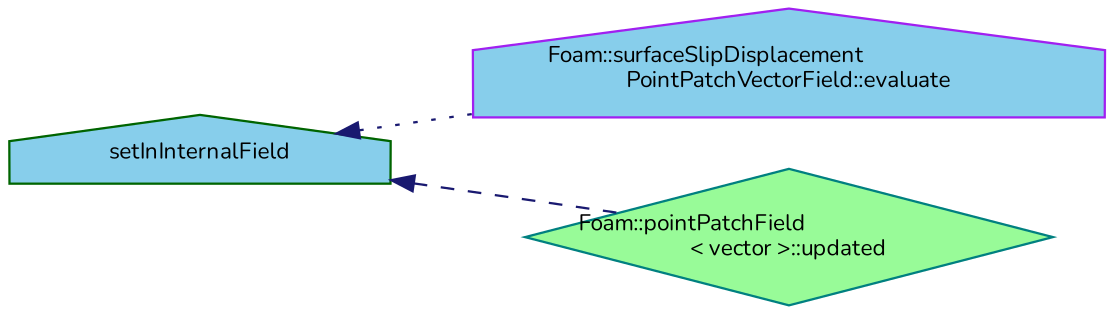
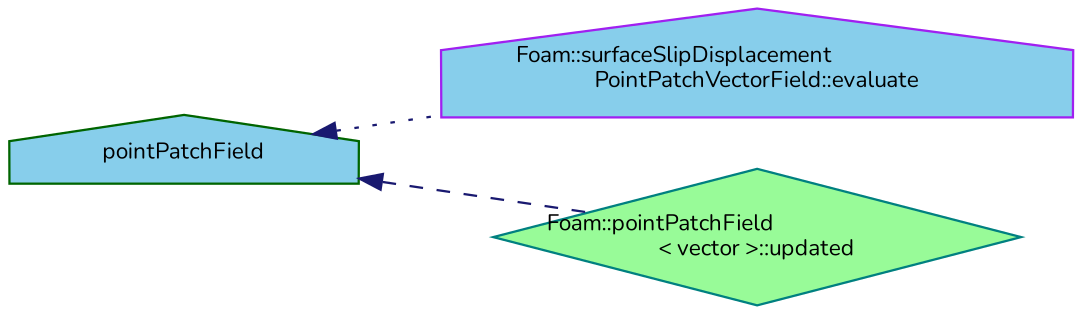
node "setInInternalField": label "setInInternalField" -> "pointPatchField"
